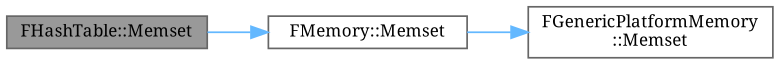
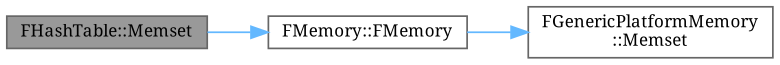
node "FMemory::Memset": label "FMemory::Memset" -> "FMemory::FMemory"
